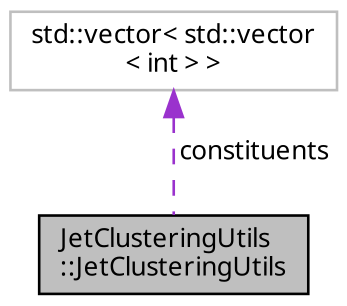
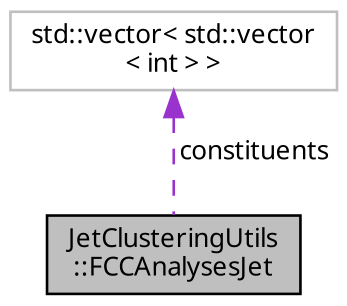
node "JetClusteringUtils ::JetClusteringUtils": label "JetClusteringUtils ::JetClusteringUtils" -> "JetClusteringUtils ::FCCAnalysesJet"
